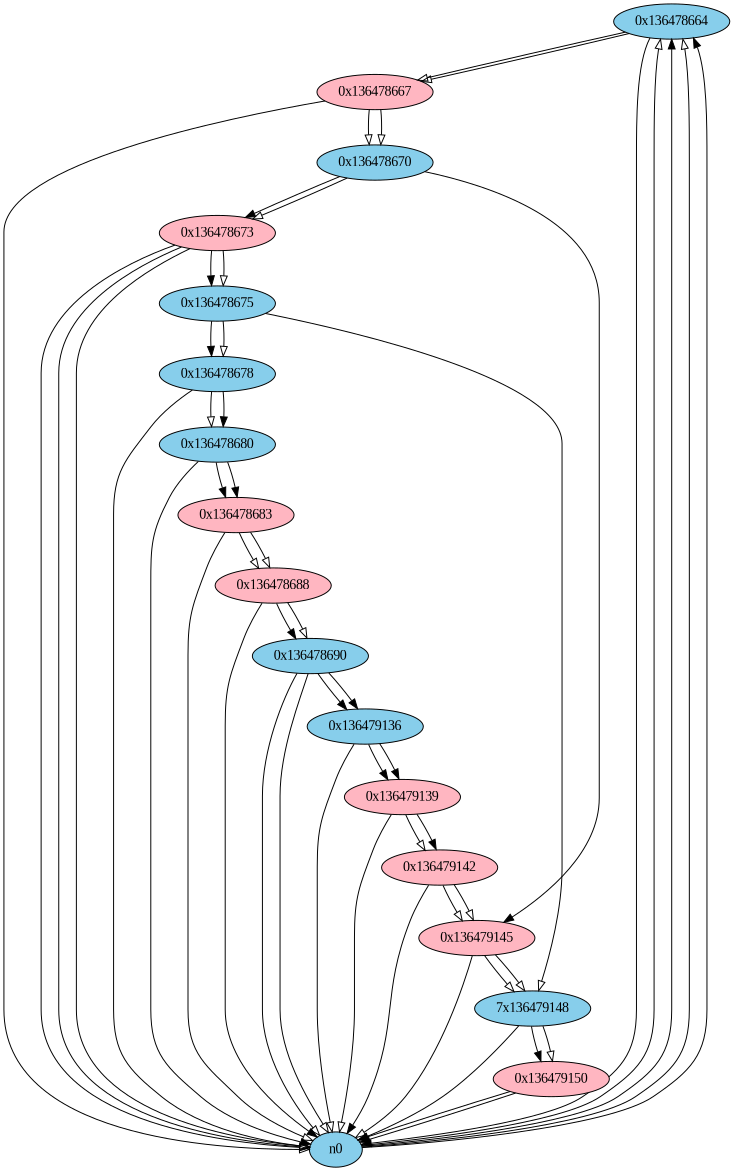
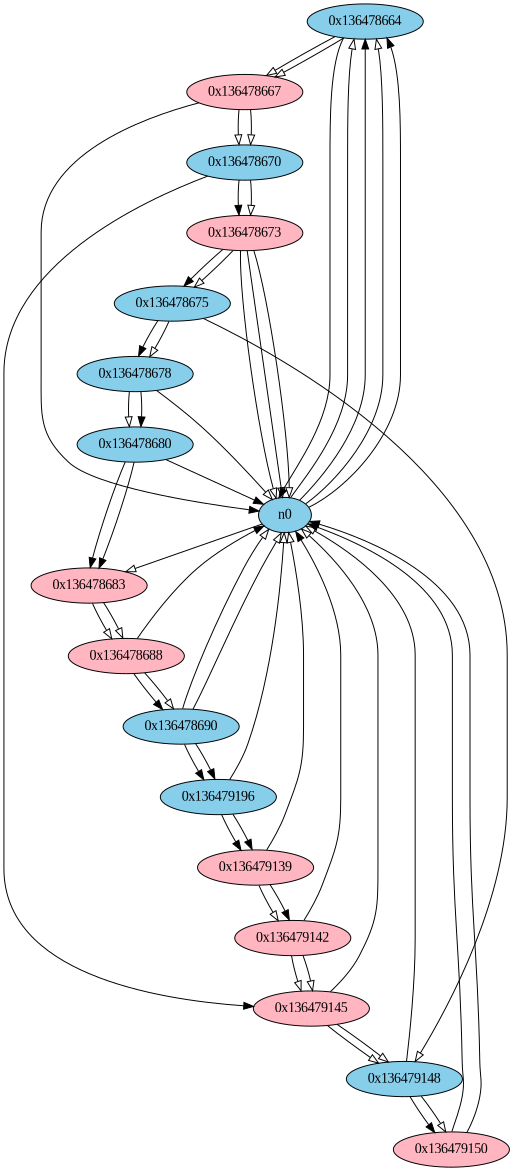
edge "0x136478667" -> "n0": arrowhead onormal -> normal
node "0x136479136": label "0x136479136" -> "0x136479196"
edge "0x136478683" -> "n0": reversed
node "7x136479148": label "7x136479148" -> "0x136479148"
